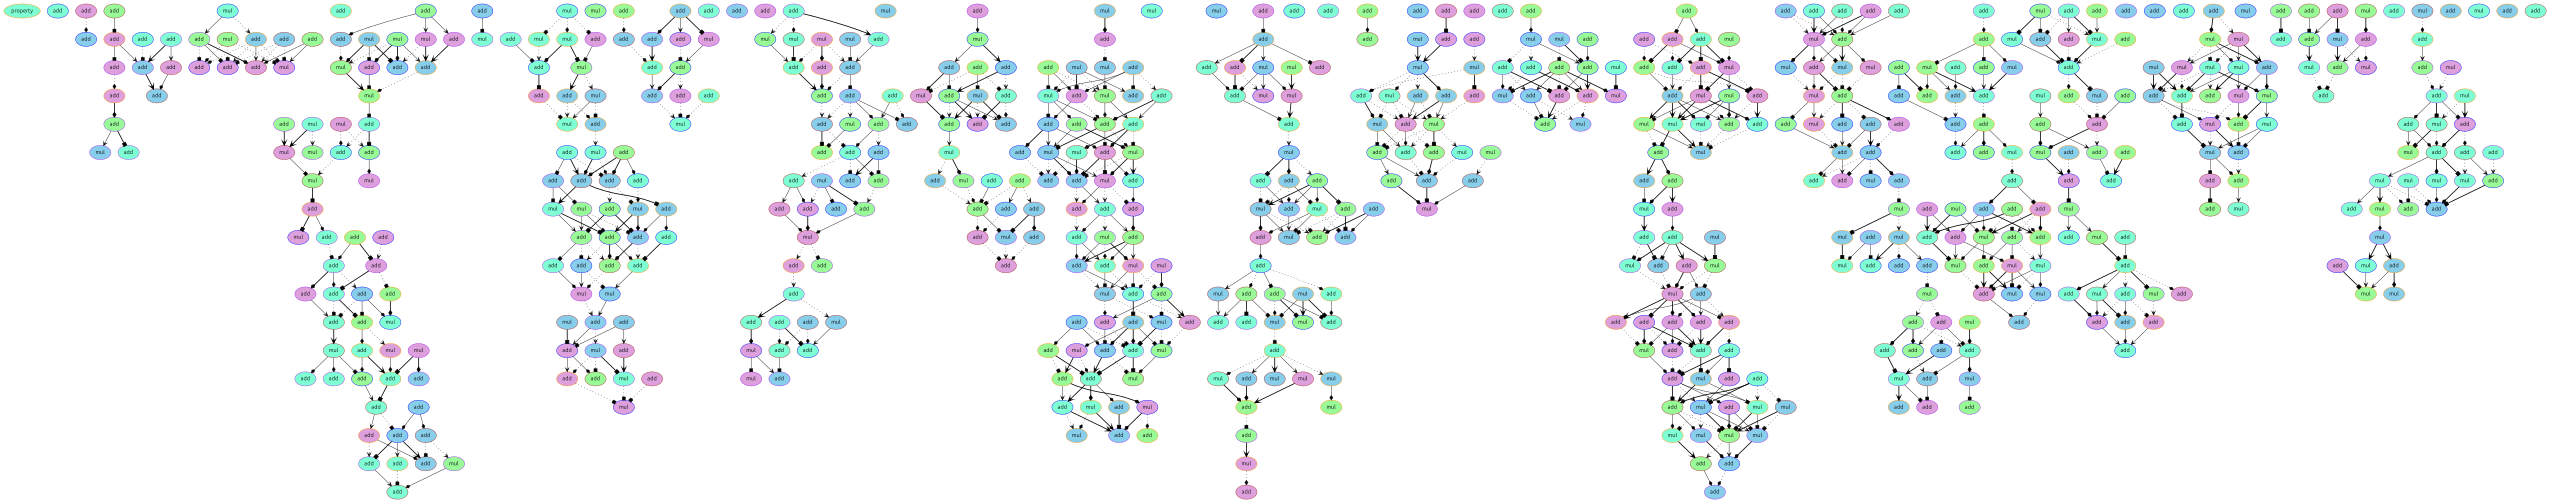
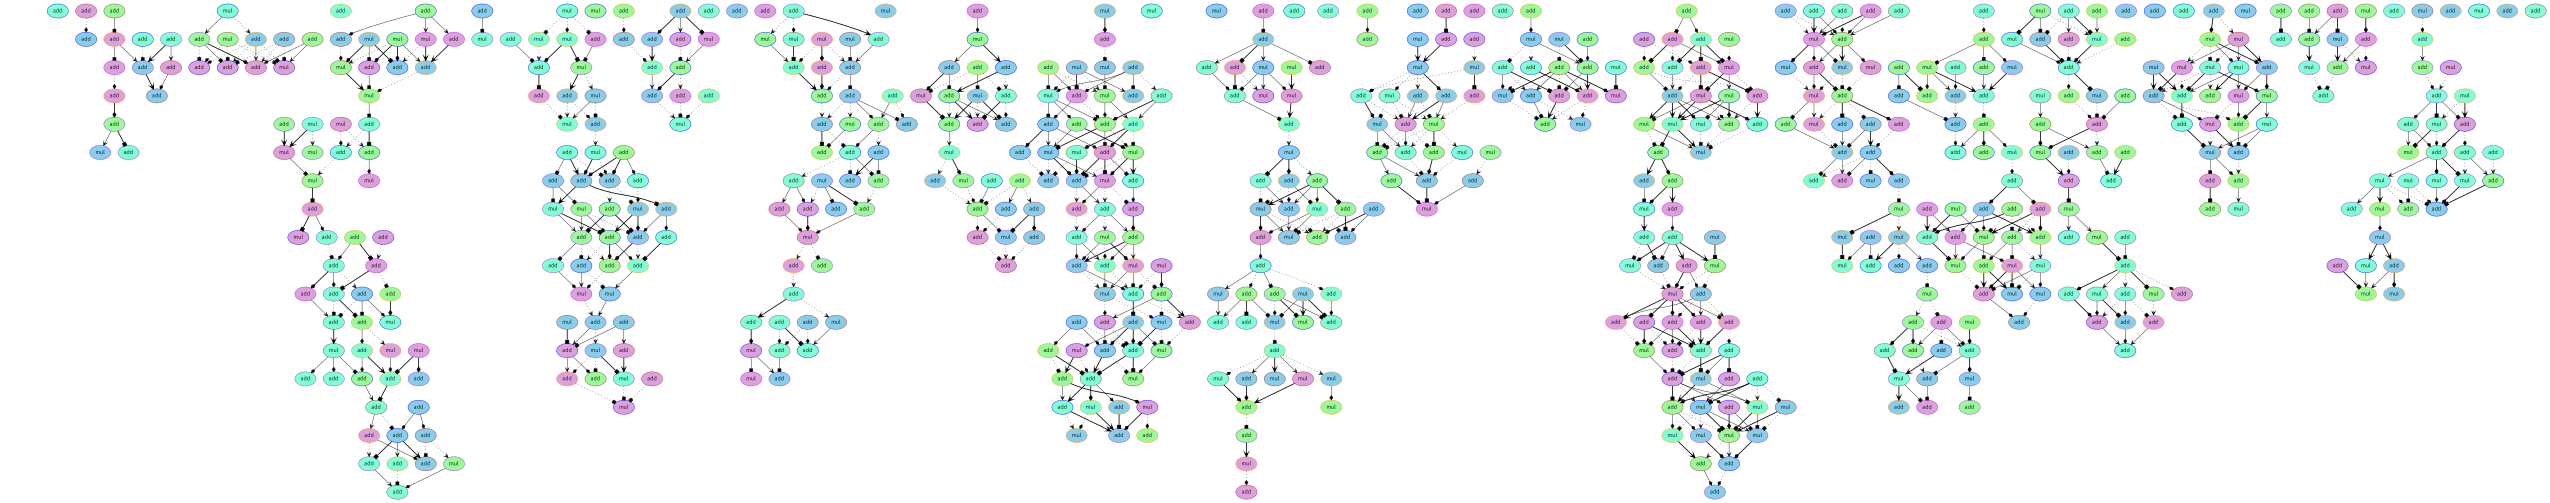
node "property": removed
